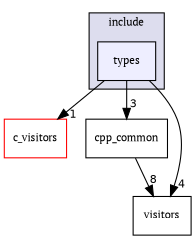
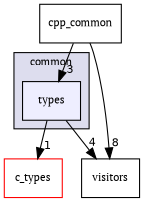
cluster "include": label "include" -> "common"
edge "types" -> "cpp_common": reversed
node "c_visitors": label "c_visitors" -> "c_types"
